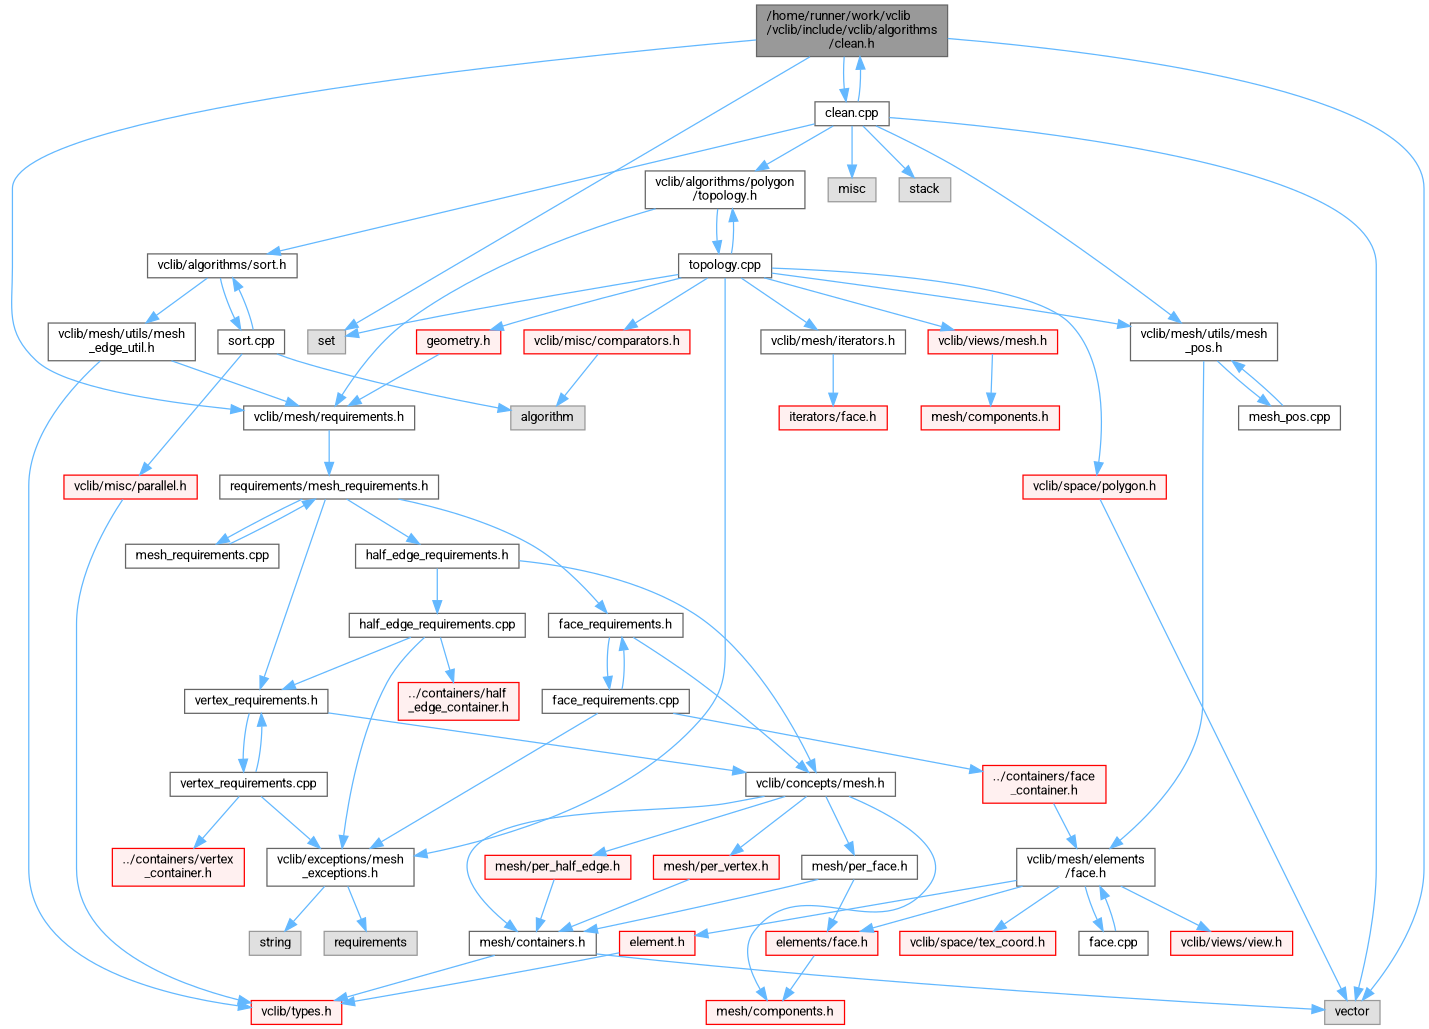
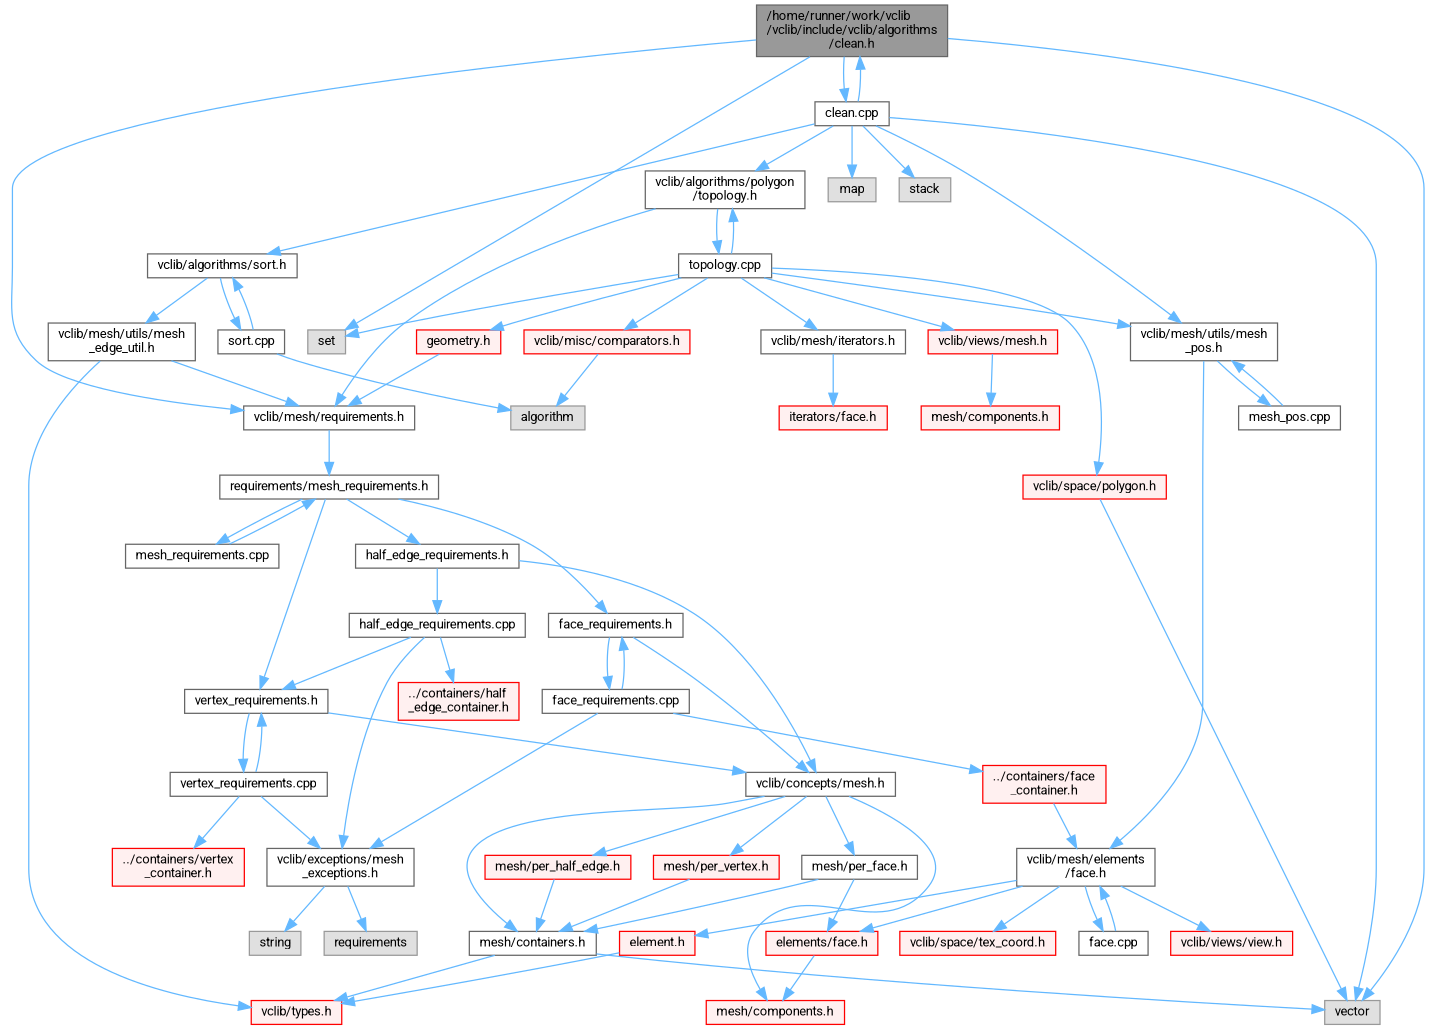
node "misc": label "misc" -> "map"
node "vclib/misc/parallel.h": removed
edge "topology.cpp" -> "vclib/exceptions/mesh _exceptions.h": removed
